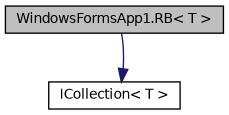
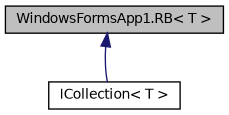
edge "WindowsFormsApp1.RB< T >" -> "ICollection< T >": reversed
